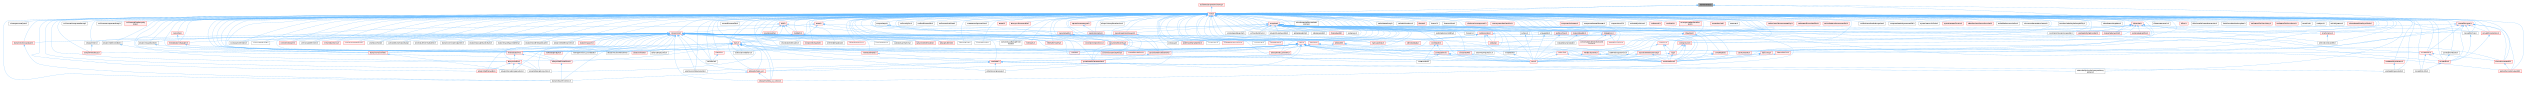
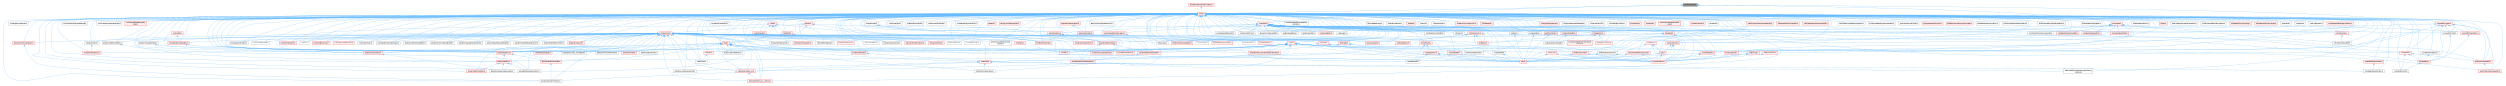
node "CoreAsyncTaskNotification.h": label "CoreAsyncTaskNotification.h" -> "ColliderMesh.h"
node "ArchiveHasReferences.h": label "ArchiveHasReferences.h" -> "Archive.h"
node "EdGraphNode_Comment.h": label "EdGraphNode_Comment.h" -> "EdGraphNode_DynamicBufferAllocator.h"
